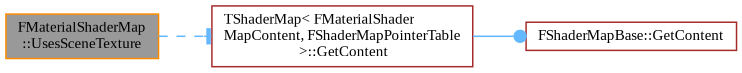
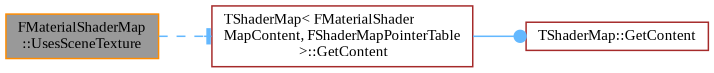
node "FShaderMapBase::GetContent": label "FShaderMapBase::GetContent" -> "TShaderMap::GetContent"
